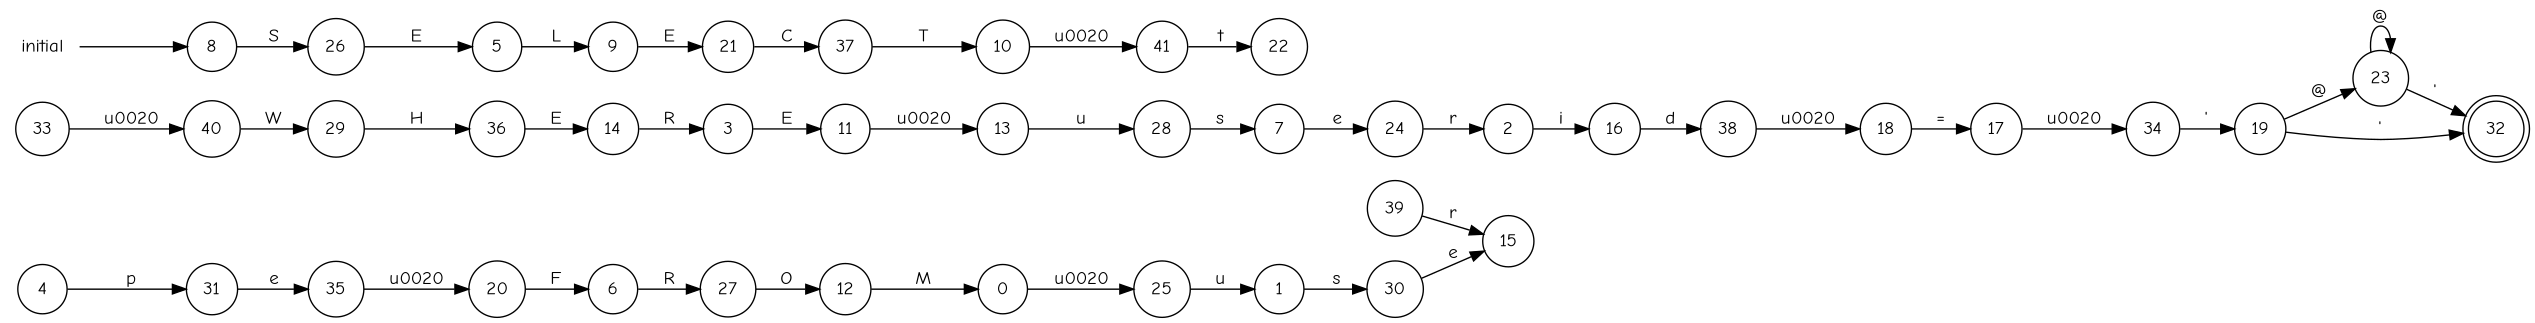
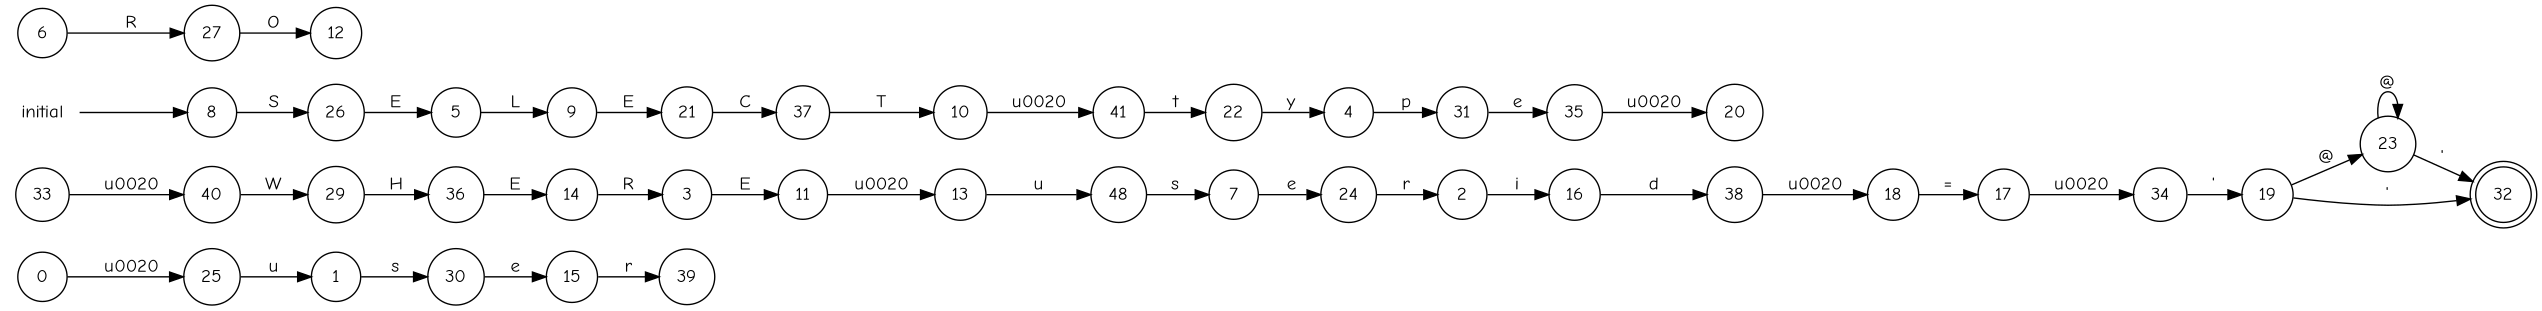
edge "22" -> "4": added, label "y"
node "28": label "28" -> "48"
edge "39" -> "15": reversed
edge "20" -> "6": removed, label "F"
edge "12" -> "0": removed, label "M"
